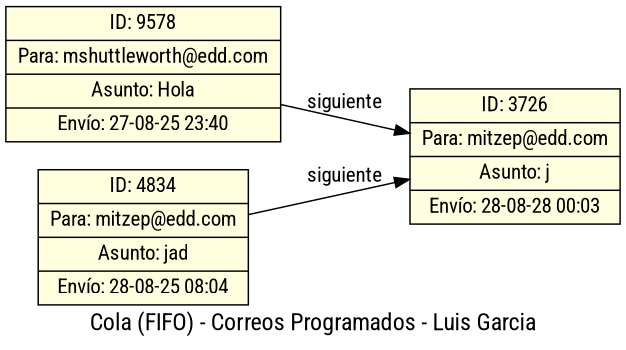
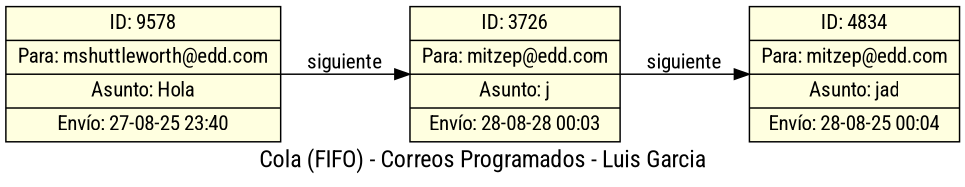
edge "ID: 4834" -> "ID: 3726": reversed
node "ID: 4834": text "Envío: 28-08-25 08:04" -> "Envío: 28-08-25 00:04"
